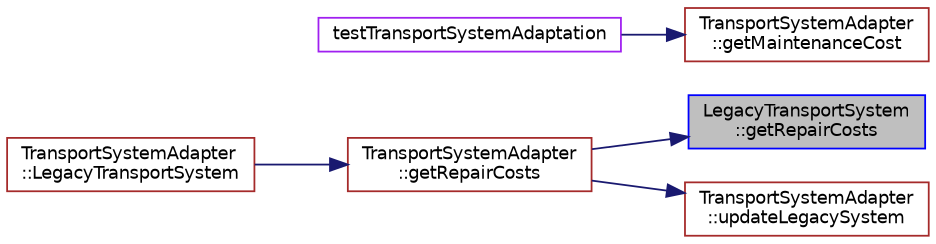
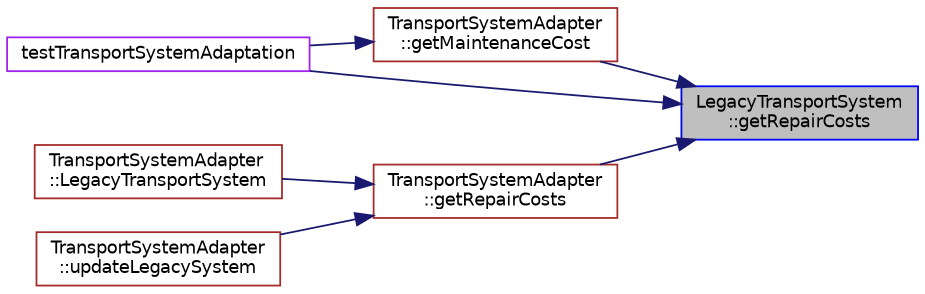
edge "TransportSystemAdapter ::getMaintenanceCost" -> "LegacyTransportSystem ::getRepairCosts": added
edge "testTransportSystemAdaptation" -> "LegacyTransportSystem ::getRepairCosts": added
edge "TransportSystemAdapter ::getRepairCosts" -> "TransportSystemAdapter ::updateLegacySystem": reversed
